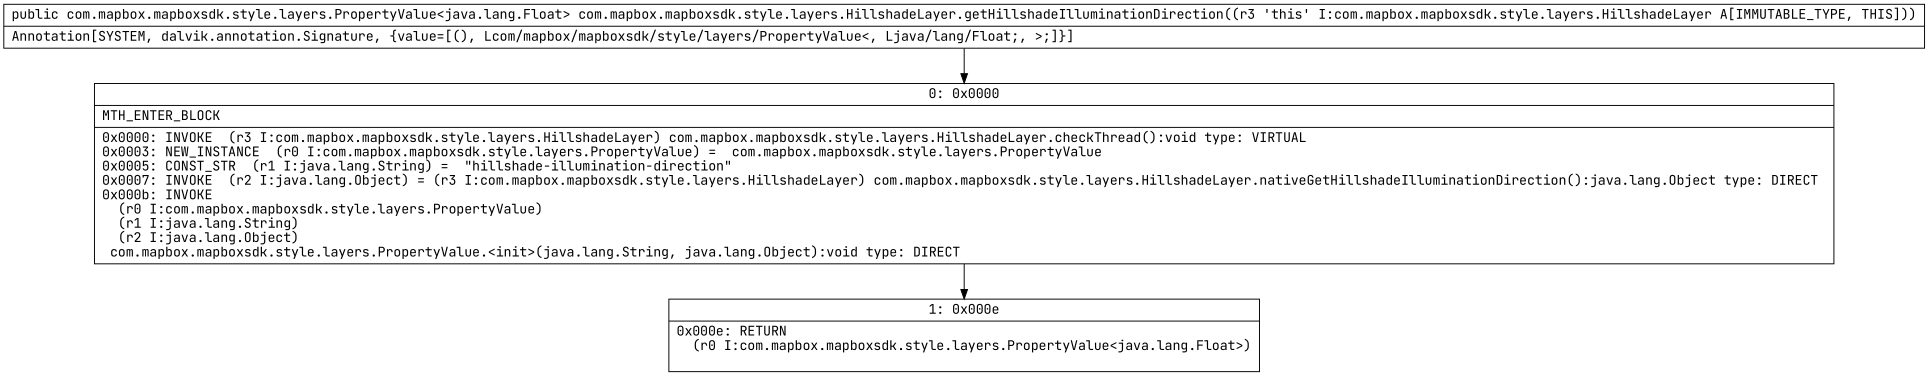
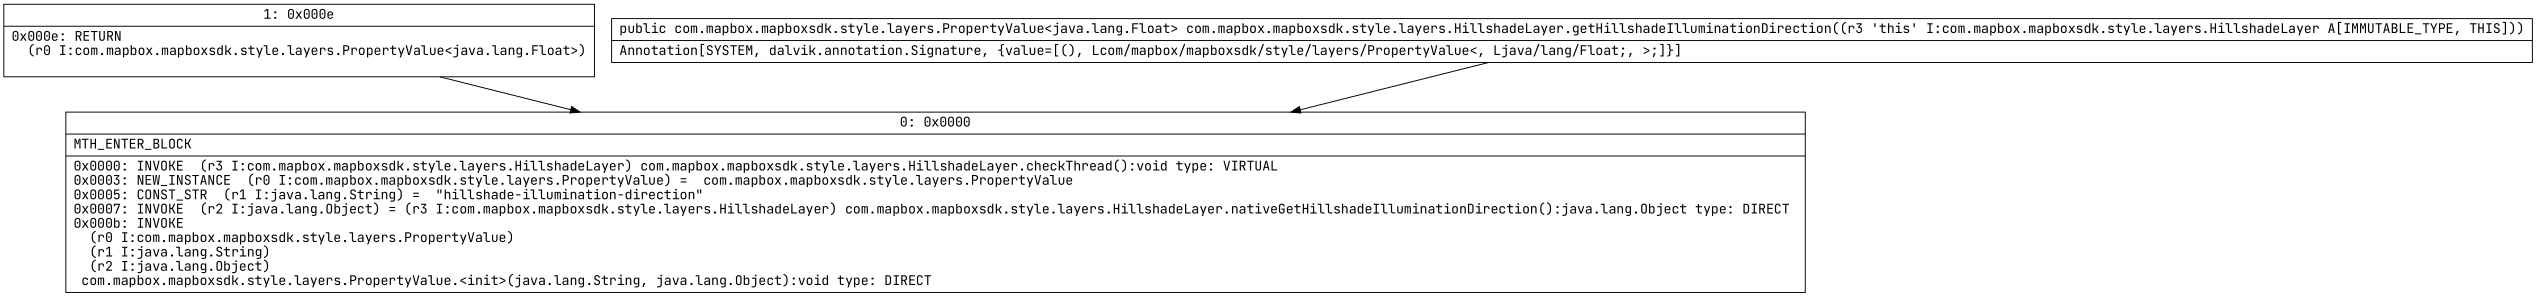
edge "0: 0x0000" -> "1: 0x000e": reversed
